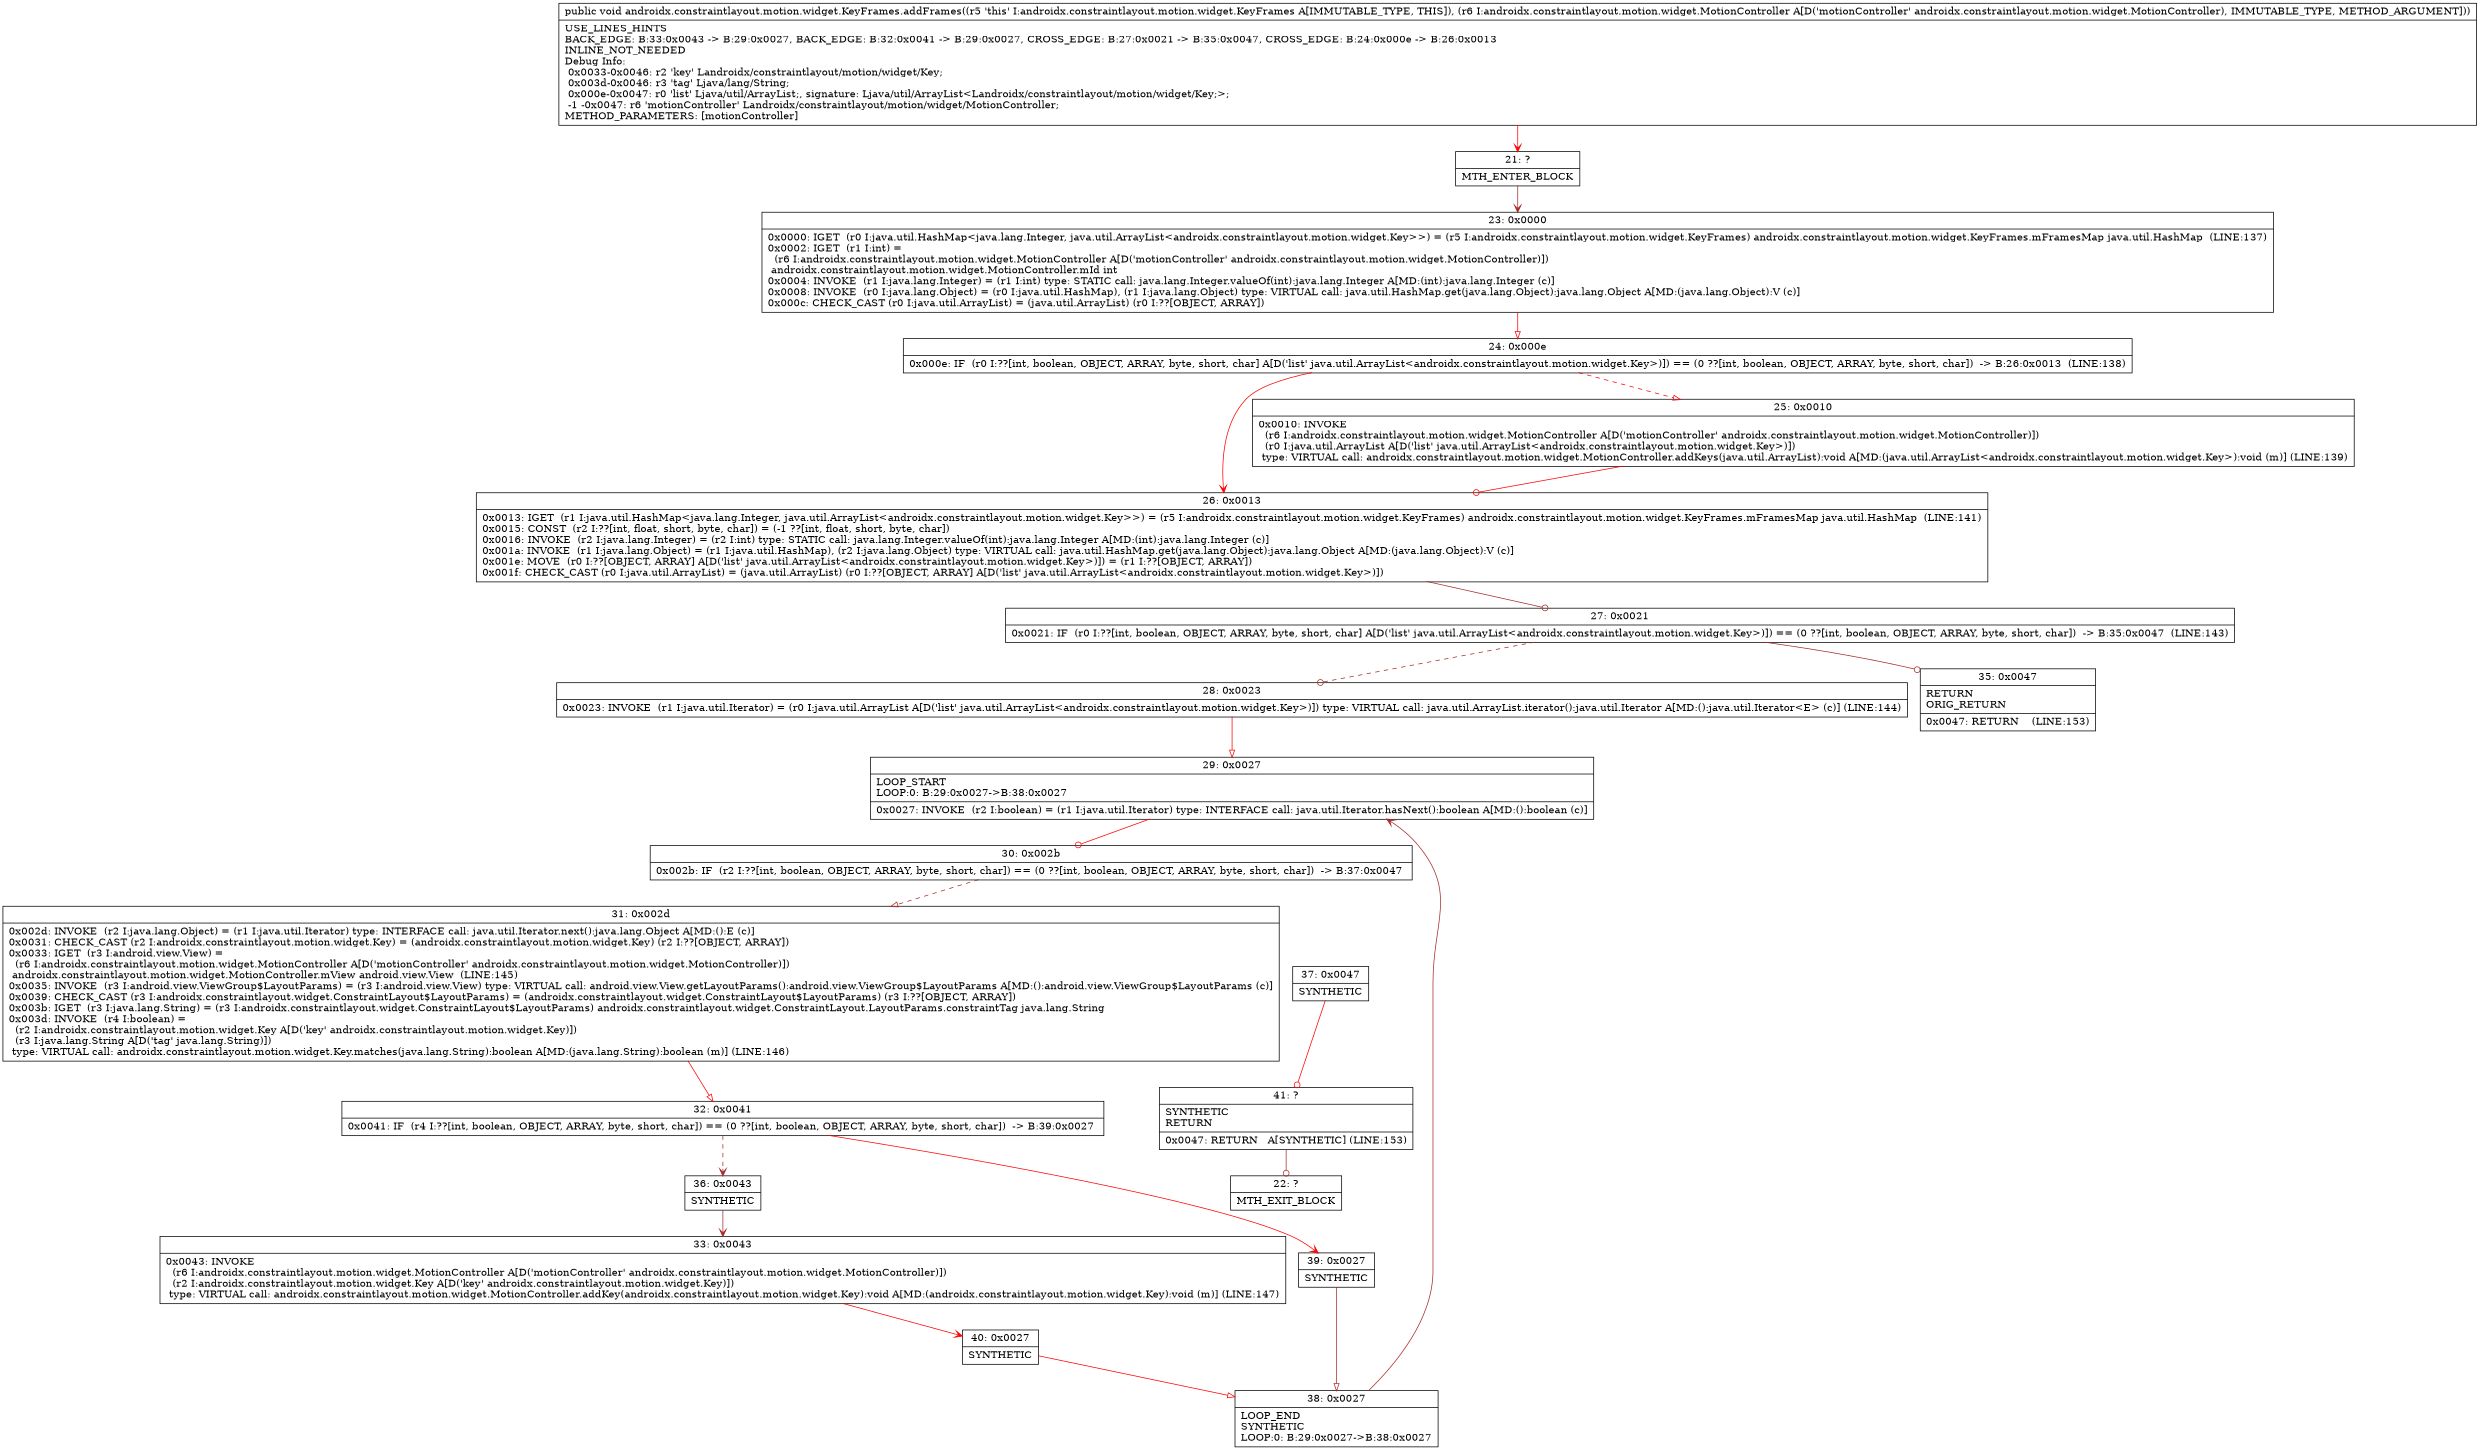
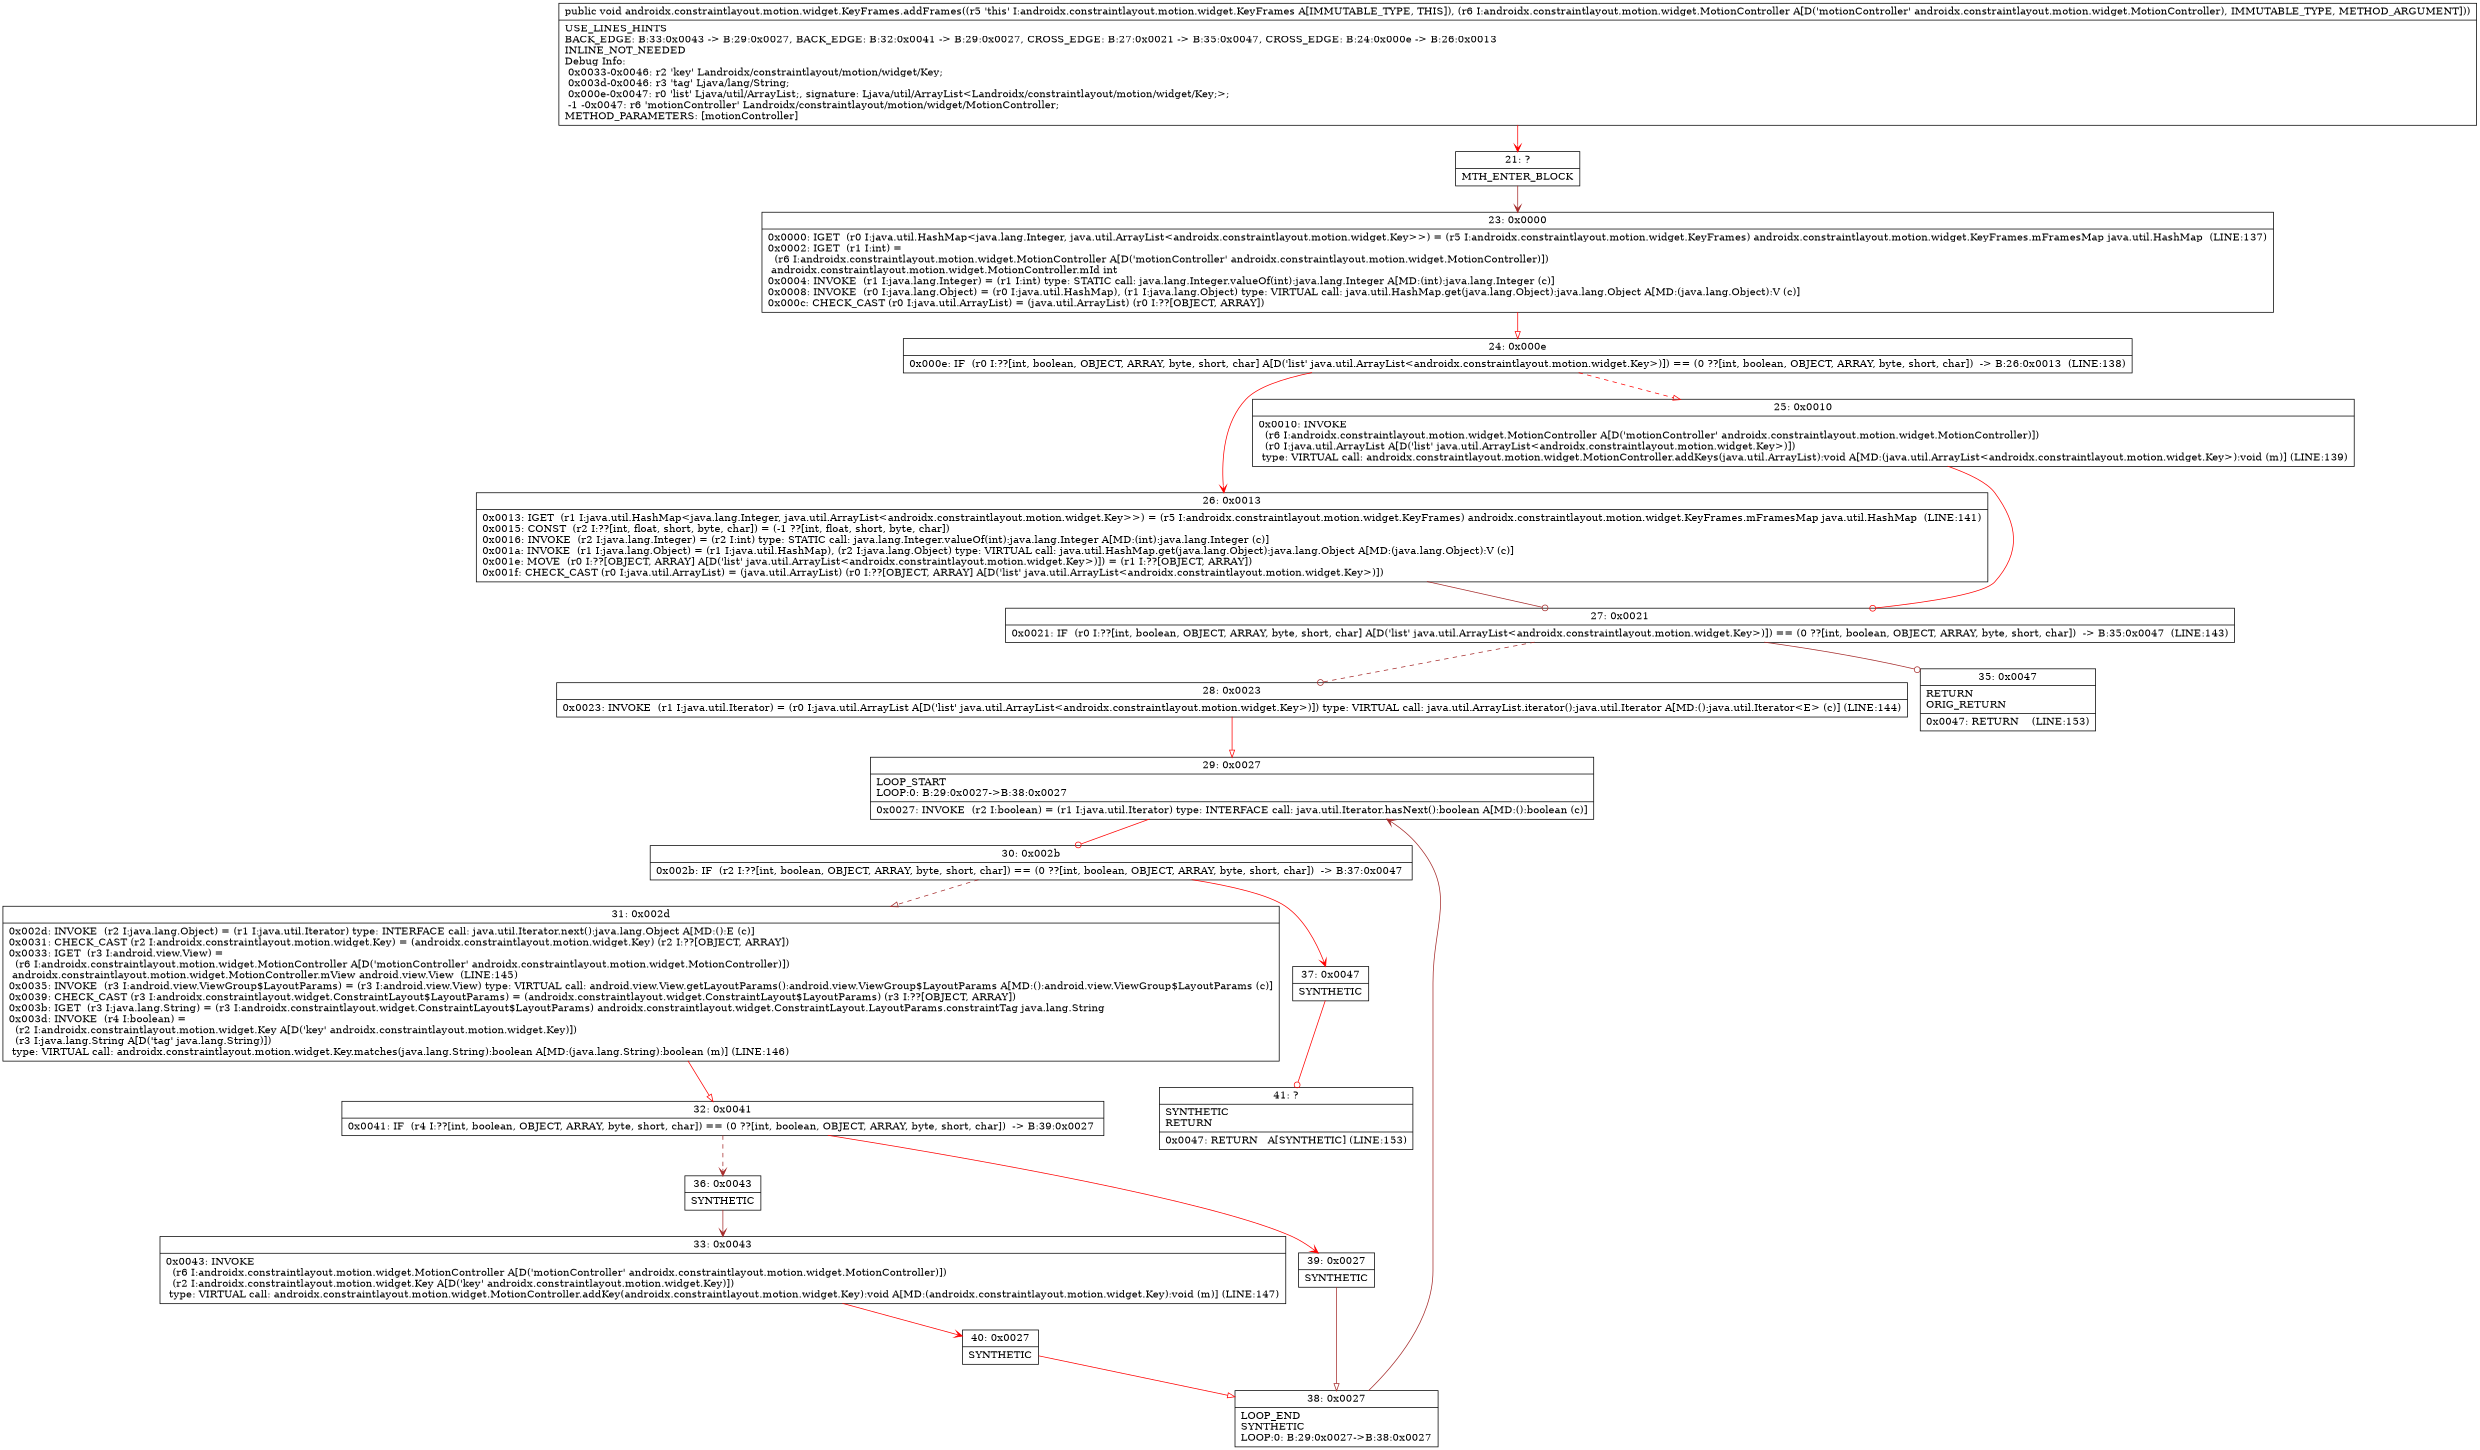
edge "25: 0x0010" -> "26: 0x0013": now "25: 0x0010" -> "27: 0x0021"
edge "30: 0x002b" -> "37: 0x0047": added
node "22: ?": removed
